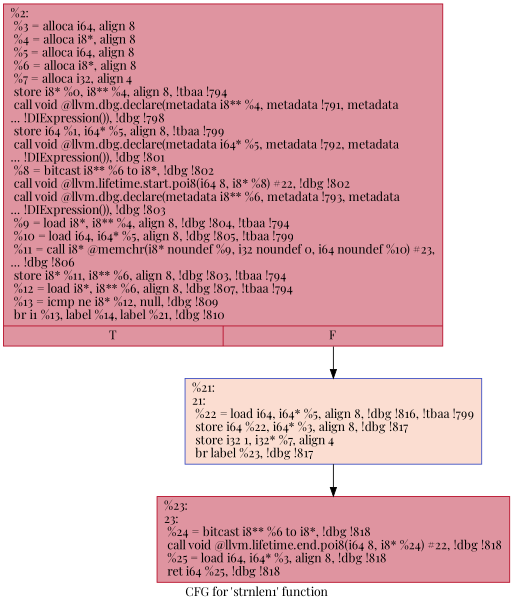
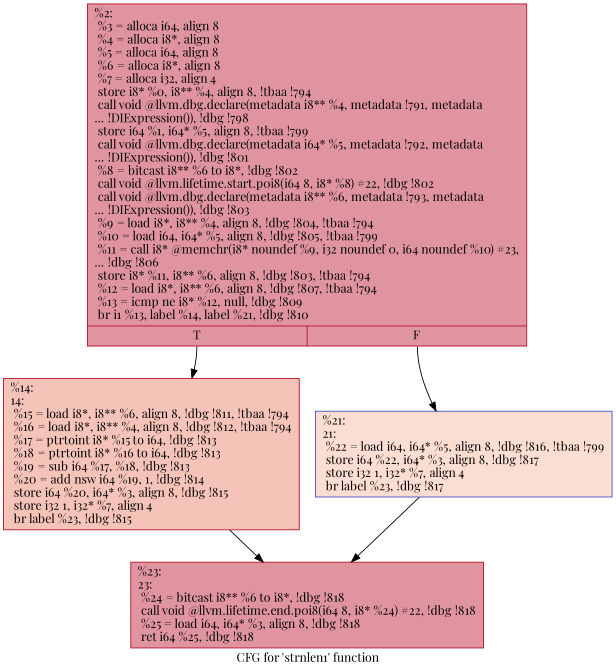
node "%14:": added
